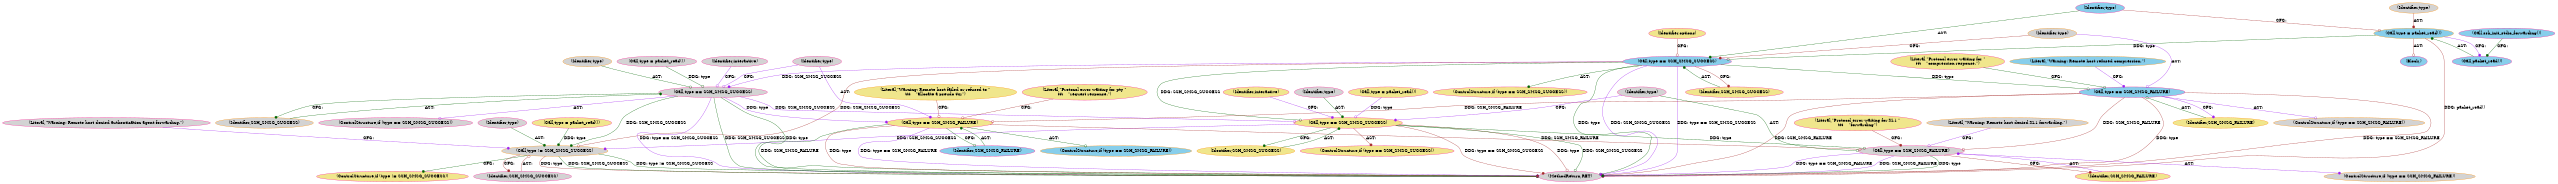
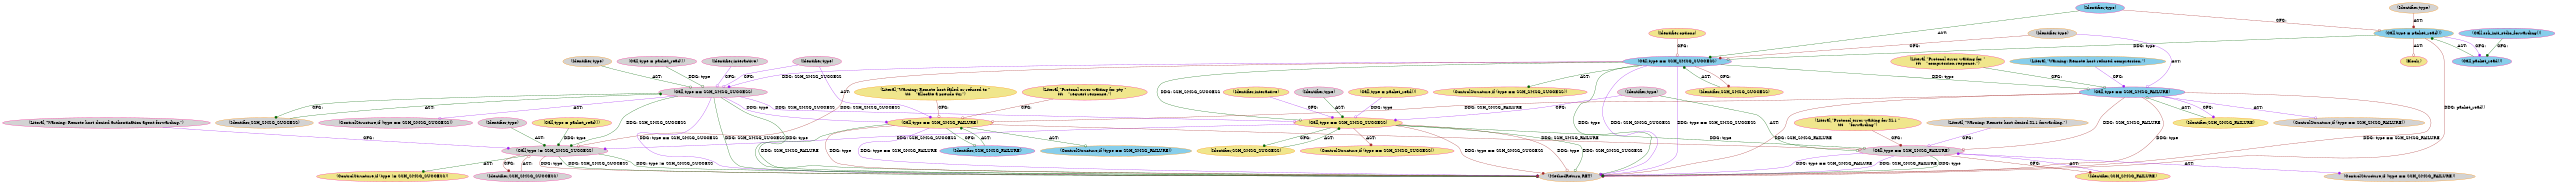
node "(Block,)": fillcolor skyblue -> khaki
node "(Call,type != SSH_SMSG_SUCCESS)": color darkorange -> deeppink
edge "(Call,type != SSH_SMSG_SUCCESS)" -> "(ControlStructure,if (type != SSH_SMSG_SUCCESS))": label "CFG: " -> "AST: "
node "(MethodReturn,RET)": color deeppink -> darkorange
